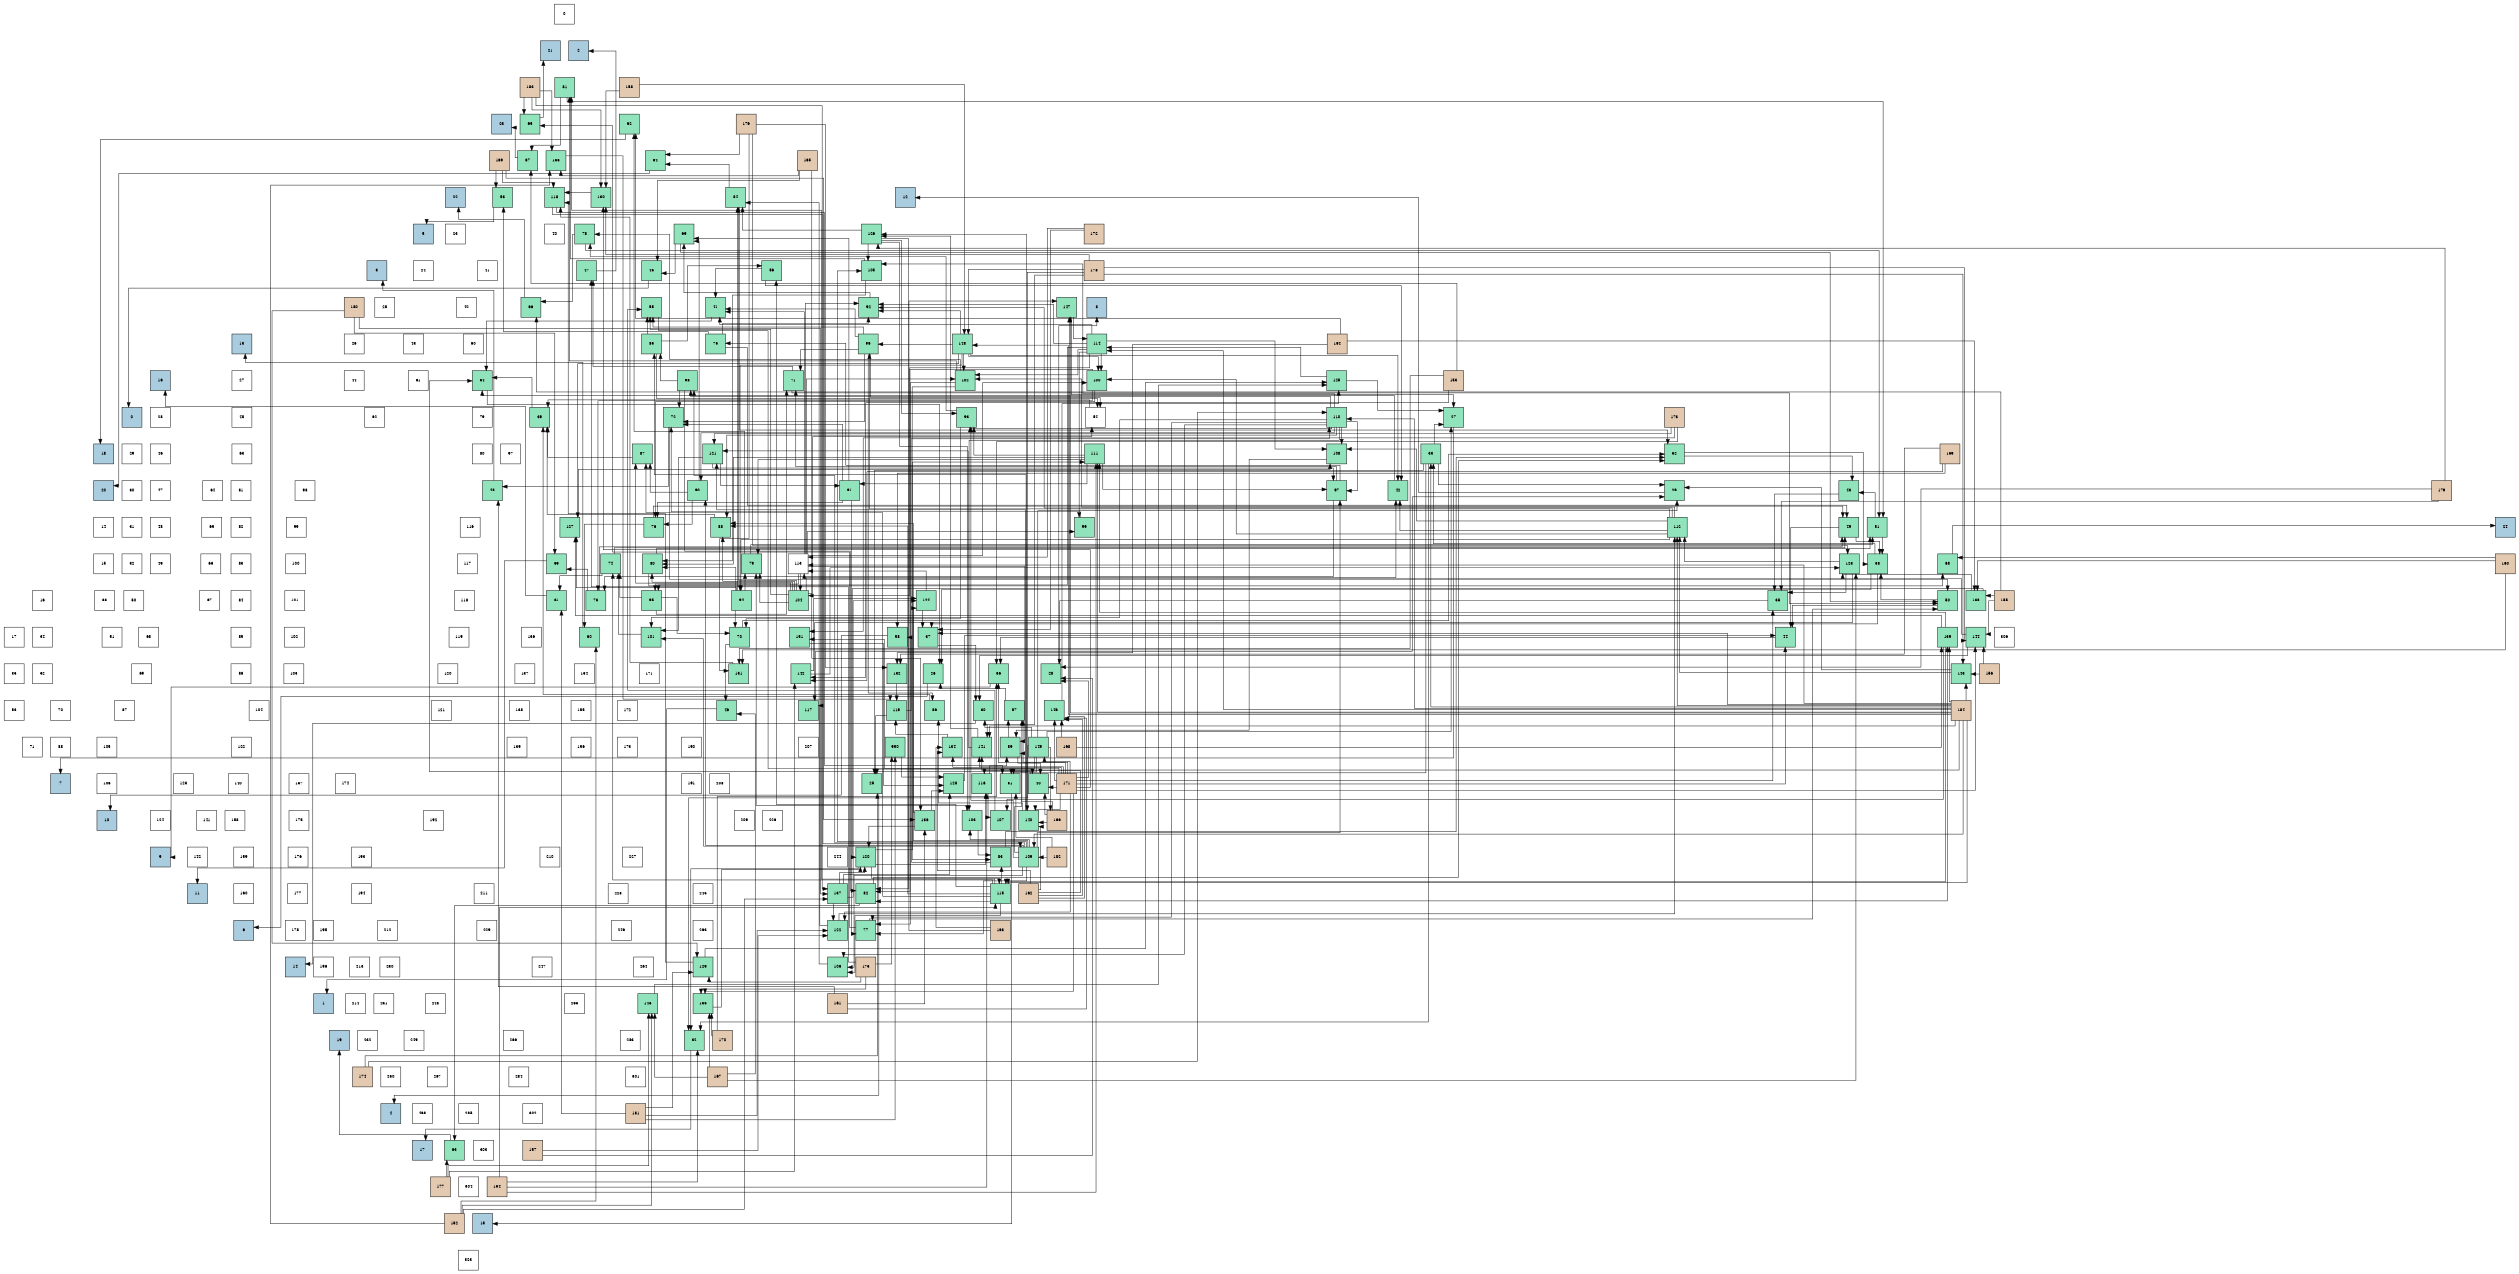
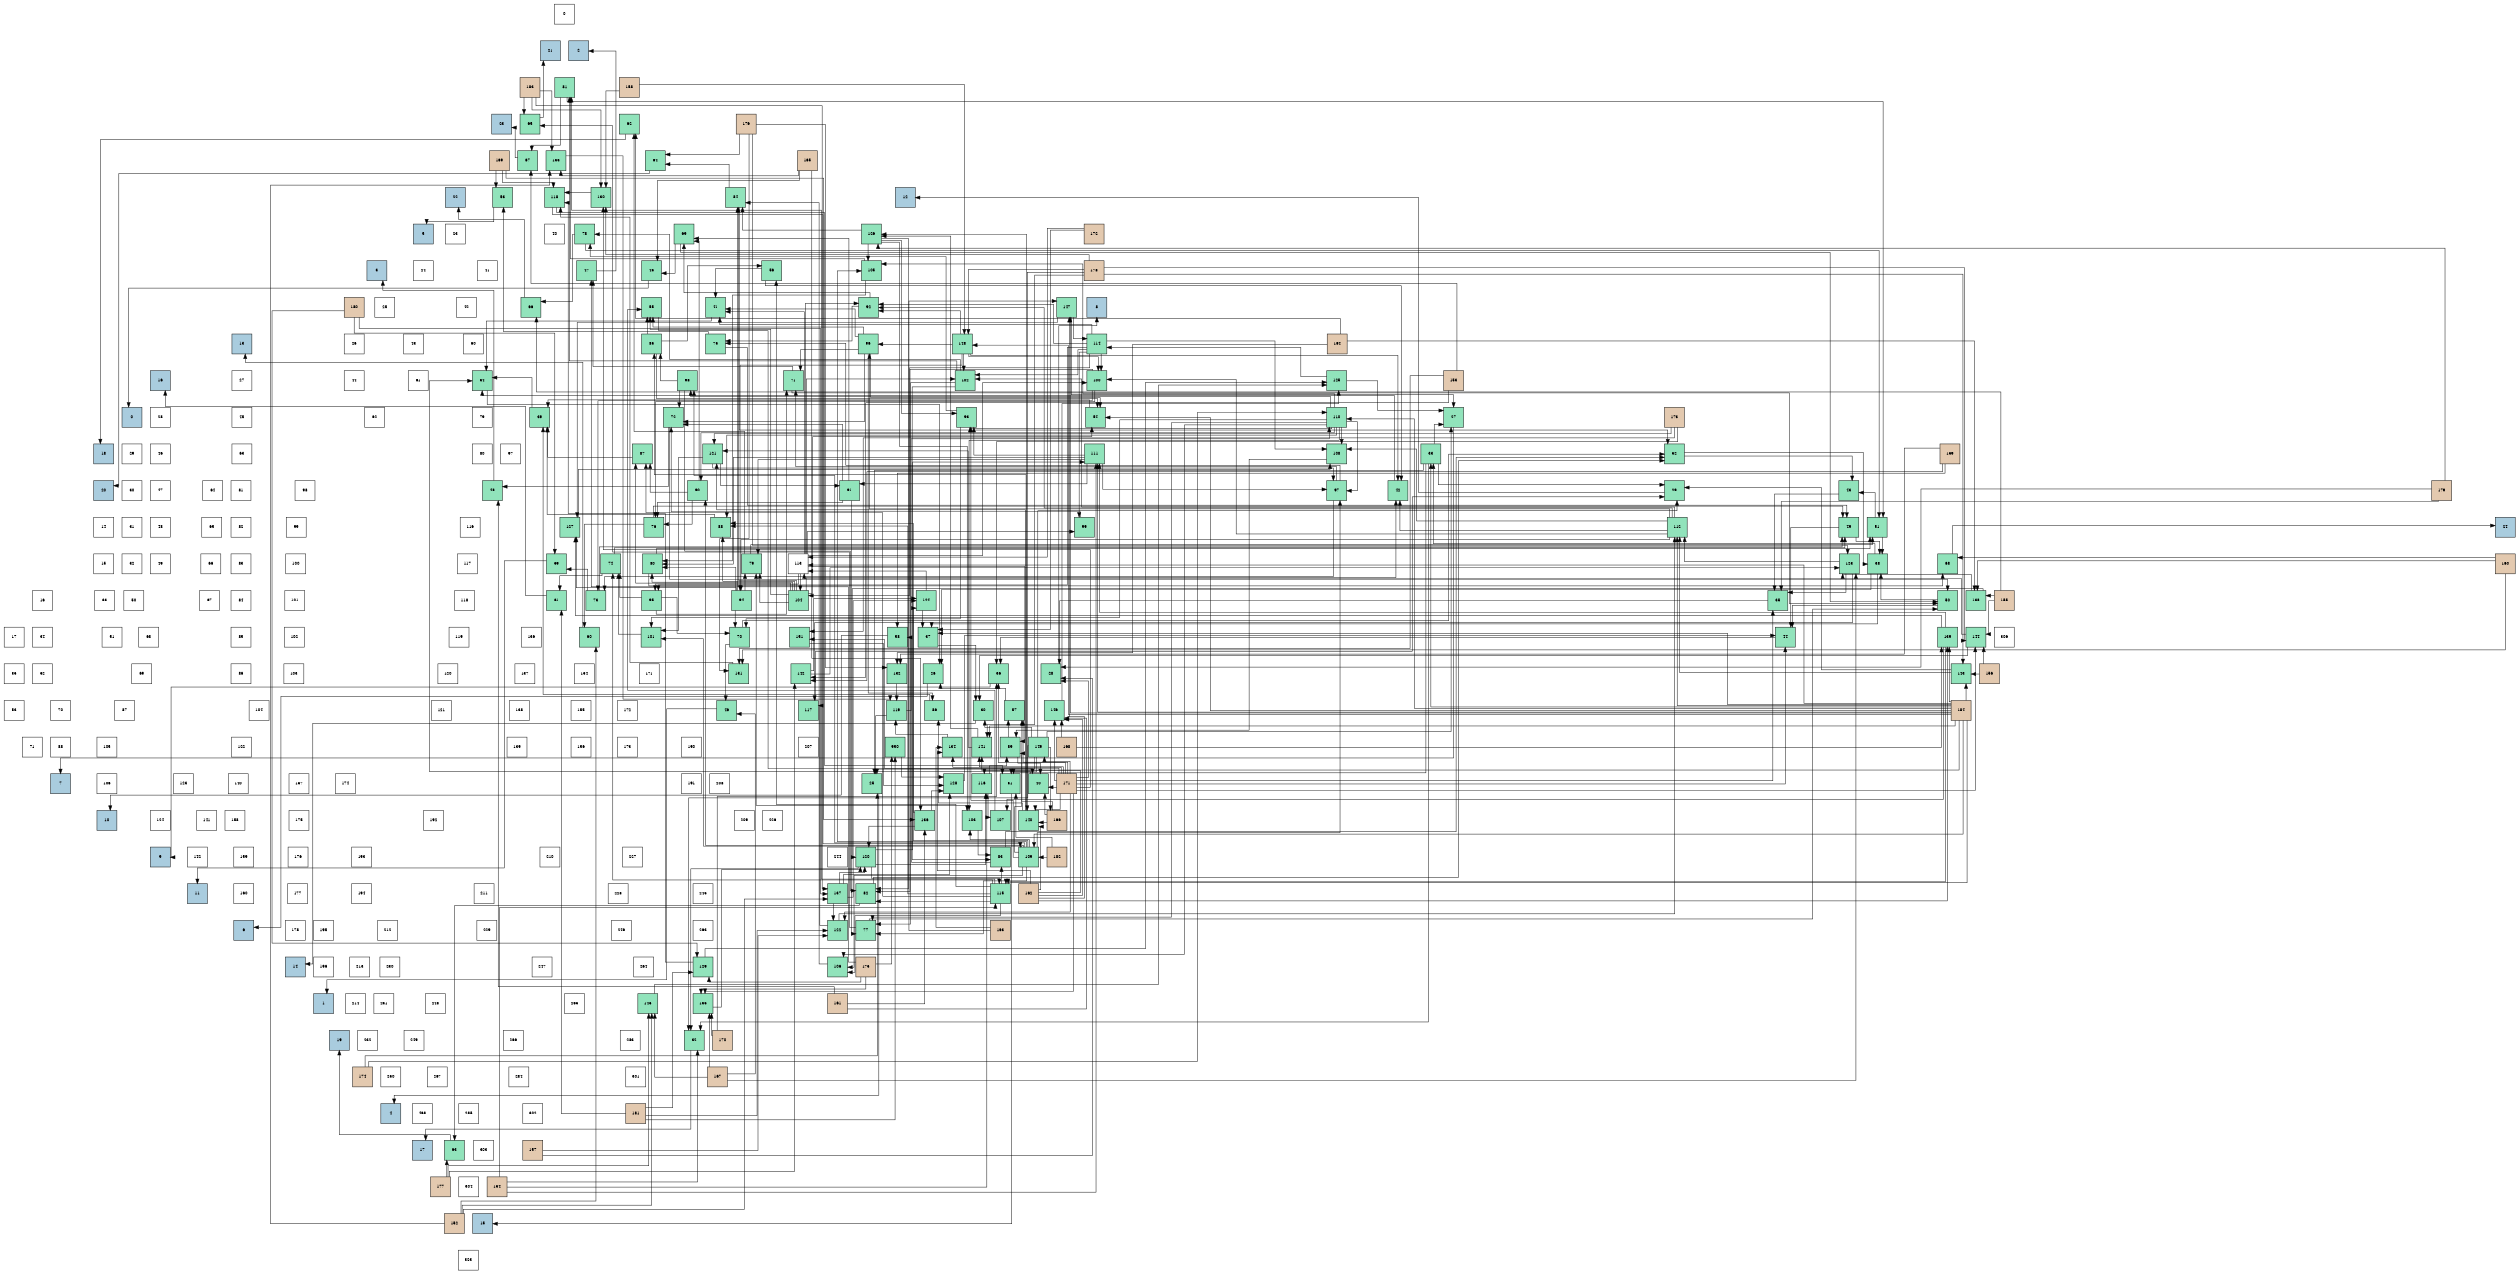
edge "75" -> "92": reversed
edge "148" -> "127": now "147" -> "127"
node "54": fillcolor #ffffff -> #91e3bb
edge "184" -> "114": now "184" -> "54"
